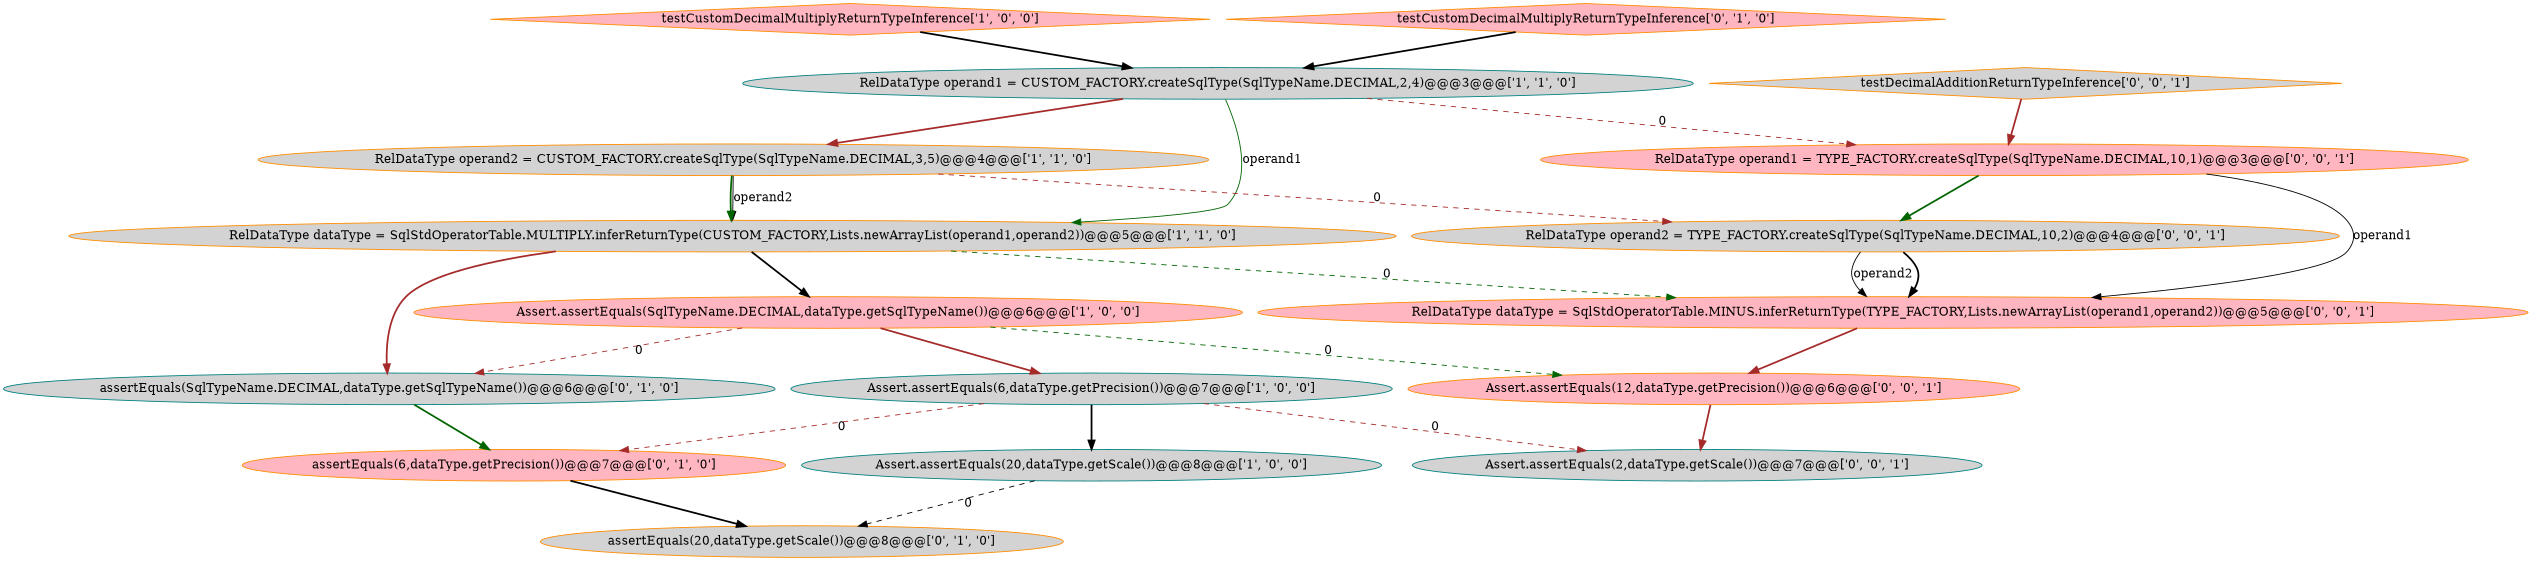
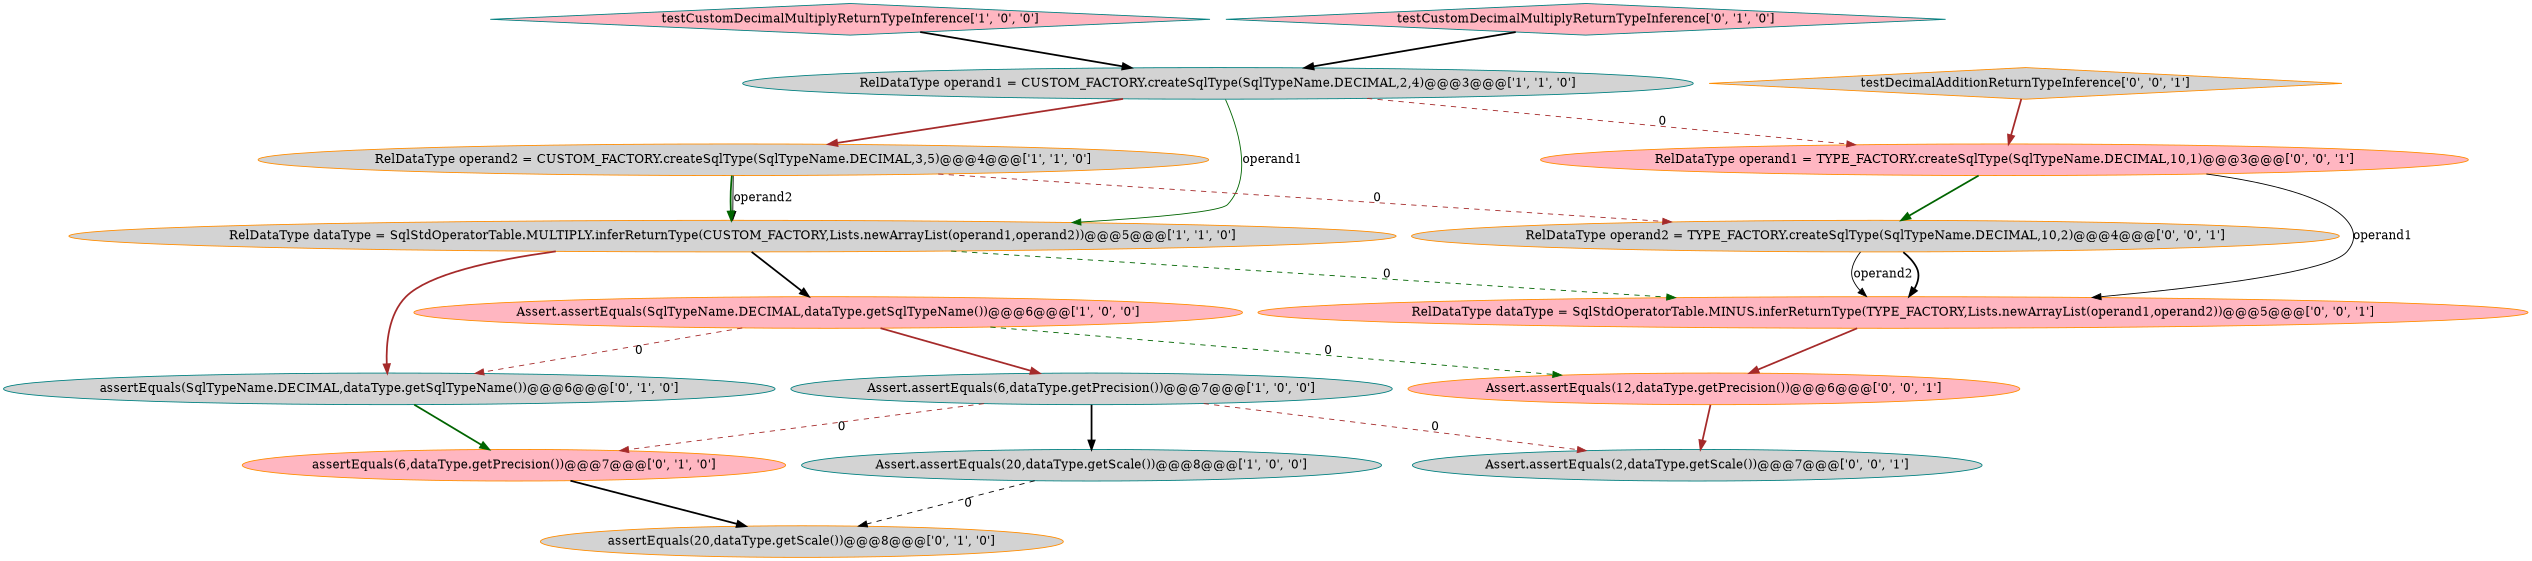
node "testCustomDecimalMultiplyReturnTypeInference['1', '0', '0']": color darkorange -> teal
node "testCustomDecimalMultiplyReturnTypeInference['0', '1', '0']": color darkorange -> teal
